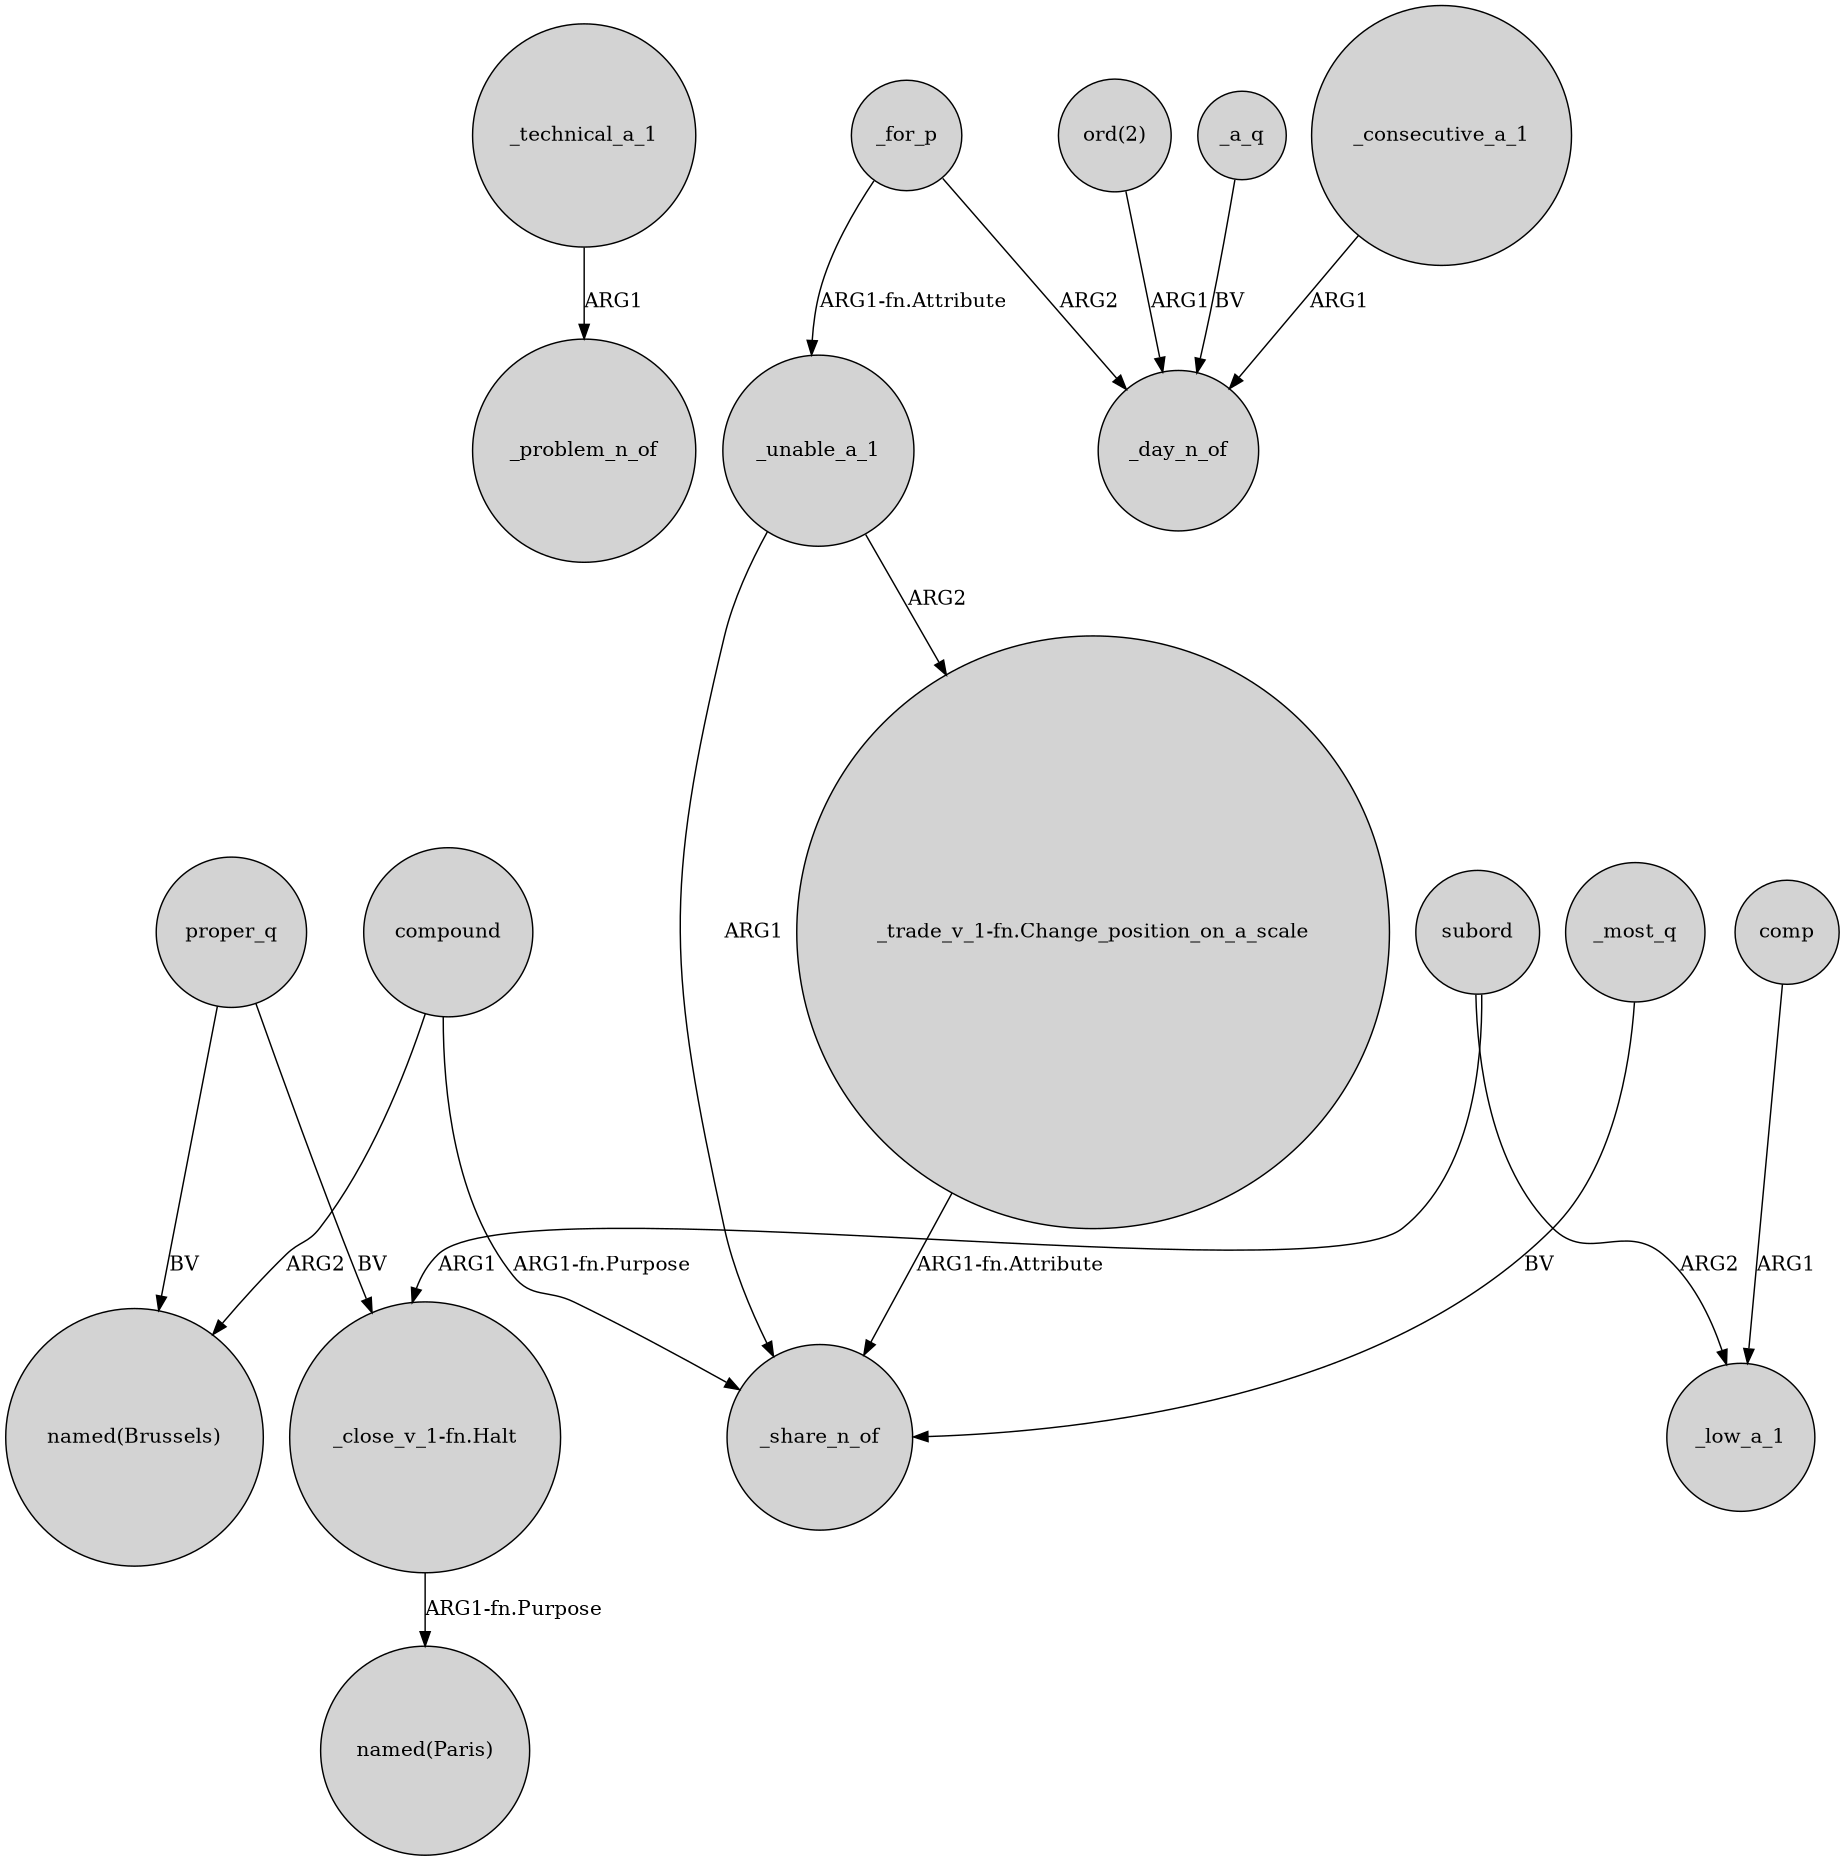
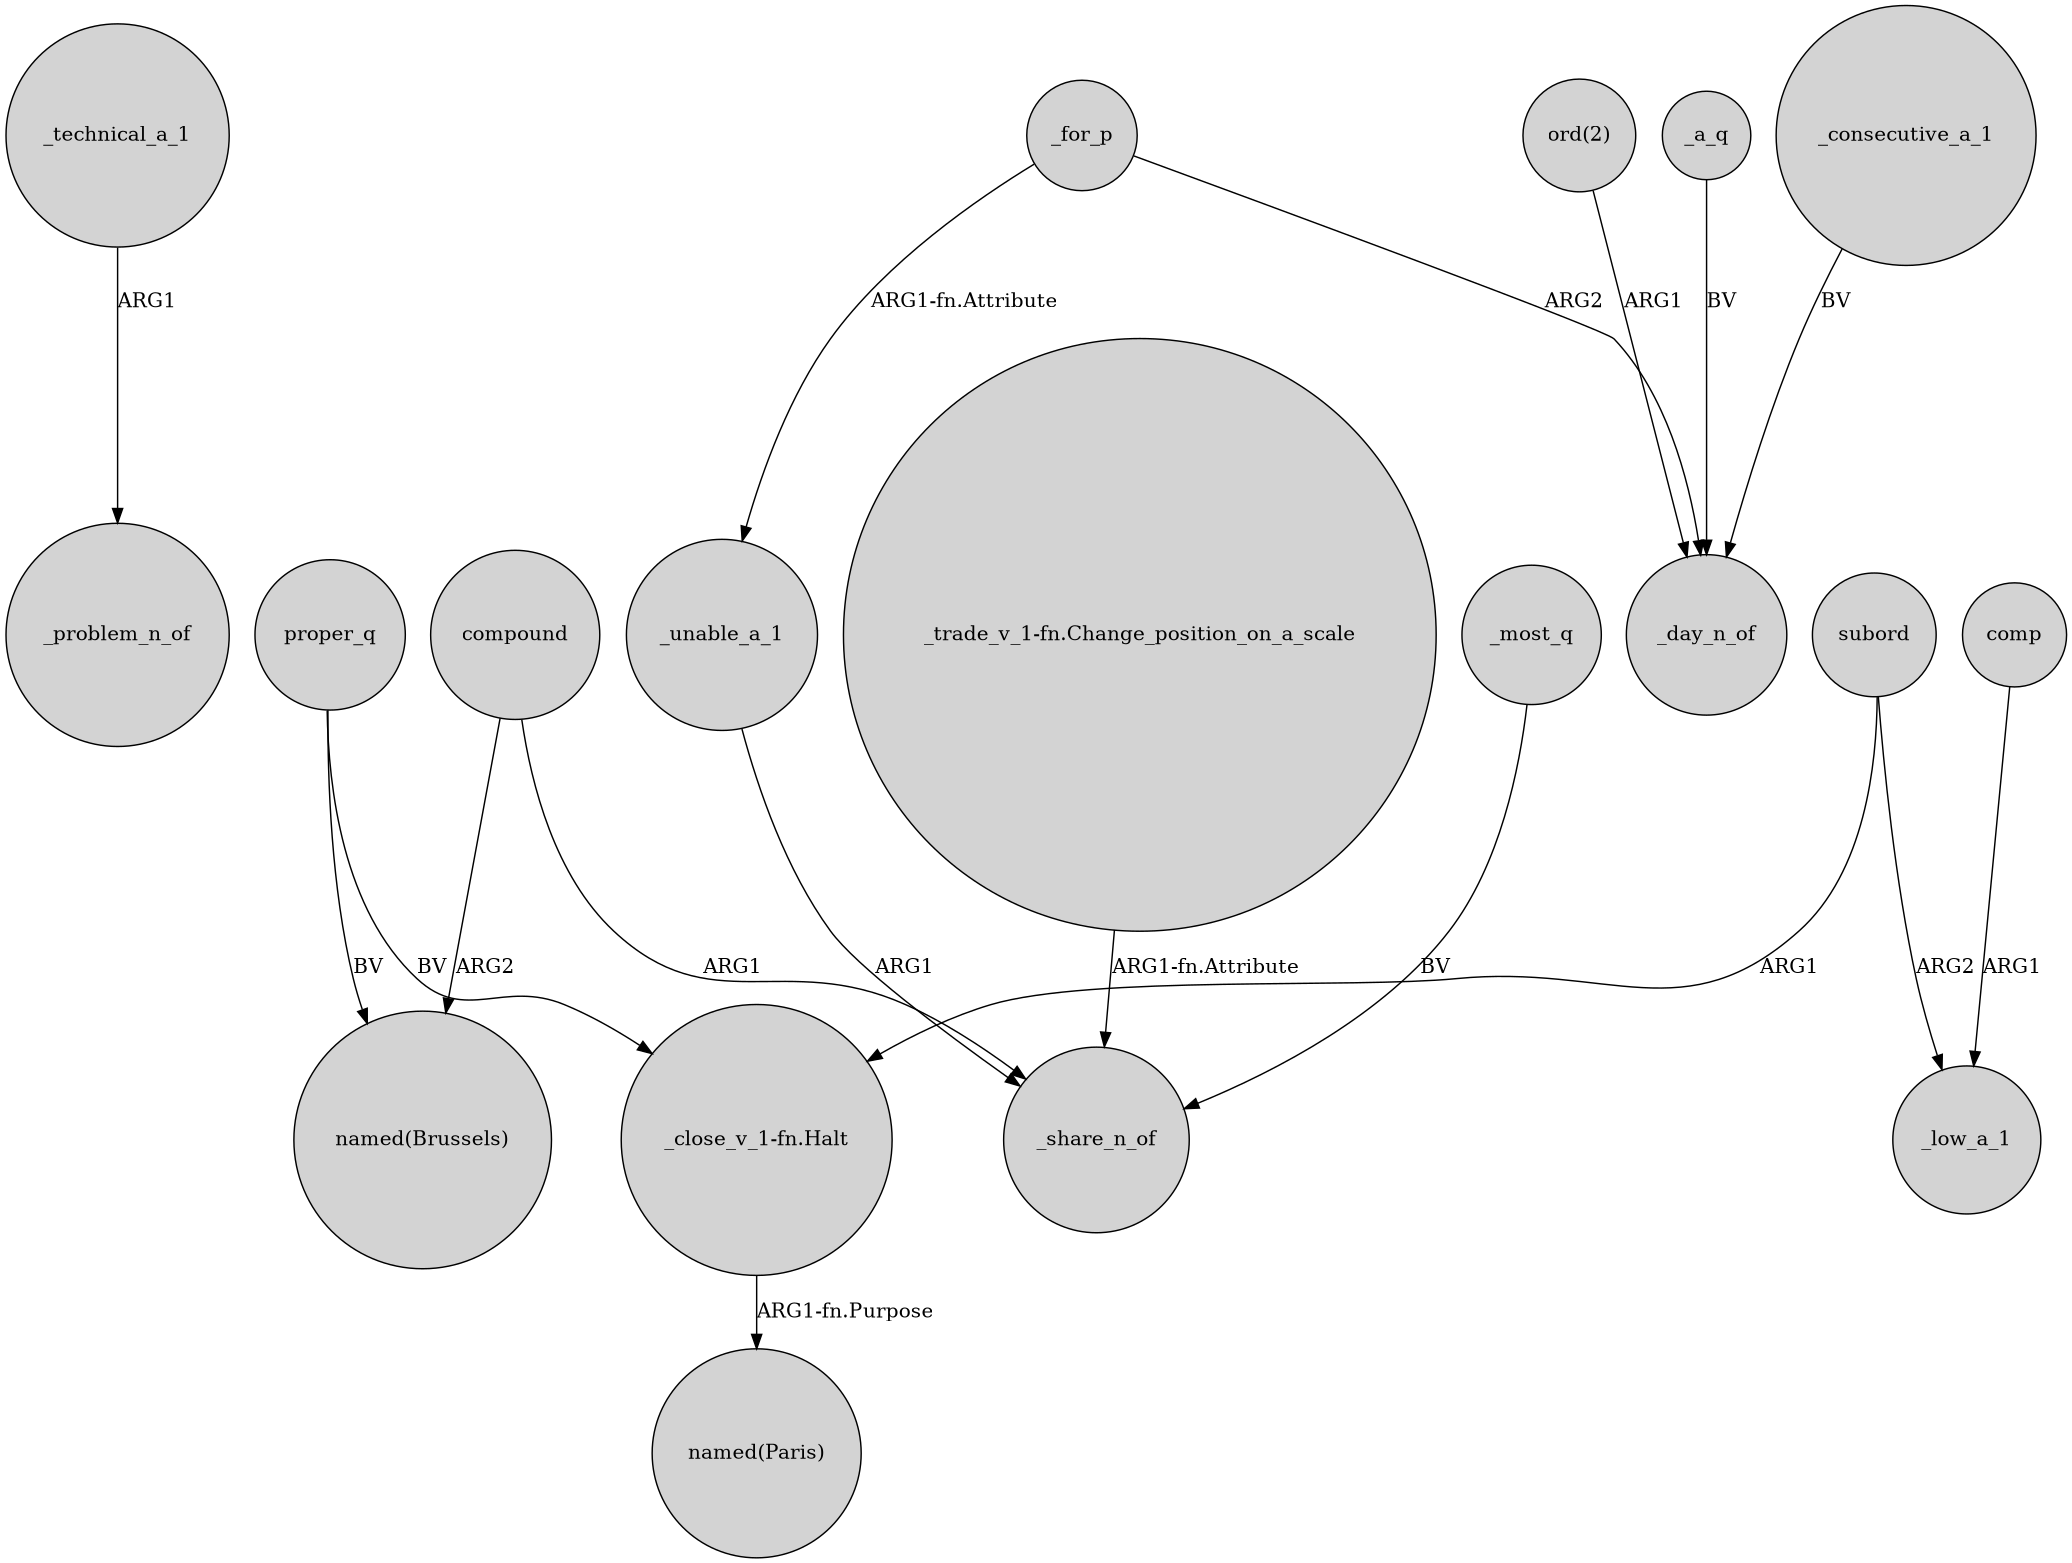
edge "_consecutive_a_1" -> "_day_n_of": label "ARG1" -> "BV"
edge "_unable_a_1" -> "_trade_v_1-fn.Change_position_on_a_scale": removed, label "ARG2"
edge "compound" -> "_share_n_of": label "ARG1-fn.Purpose" -> "ARG1"
